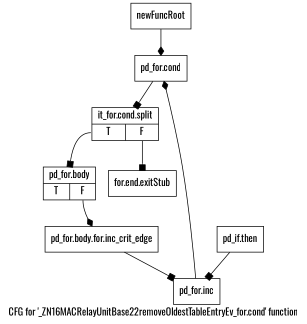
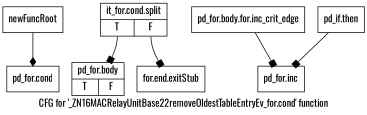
edge "pd_for.cond" -> "it_for.cond.split": removed
edge "pd_for.inc" -> "pd_for.cond": removed
edge "pd_for.body" -> "pd_for.body.for.inc_crit_edge": removed
